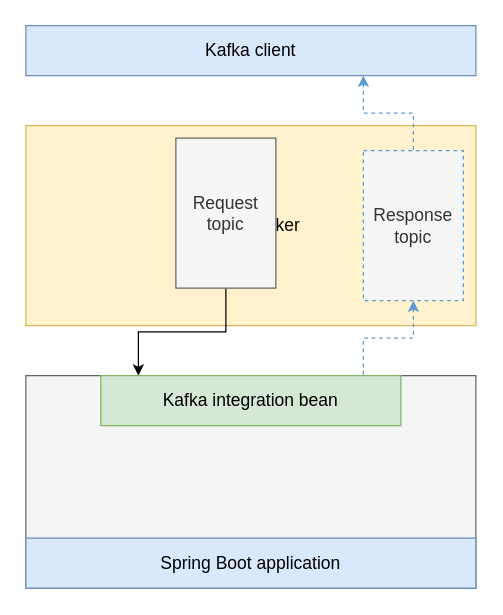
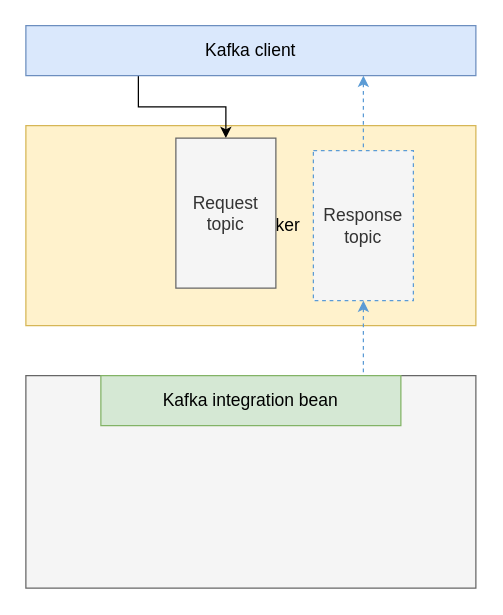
edge "Kafka client" -> "Request topic": added
node "Response topic": moved (413, 226) -> (363, 226)
edge "Request topic" -> "Kafka integration bean": removed
node "Spring Boot application": removed
